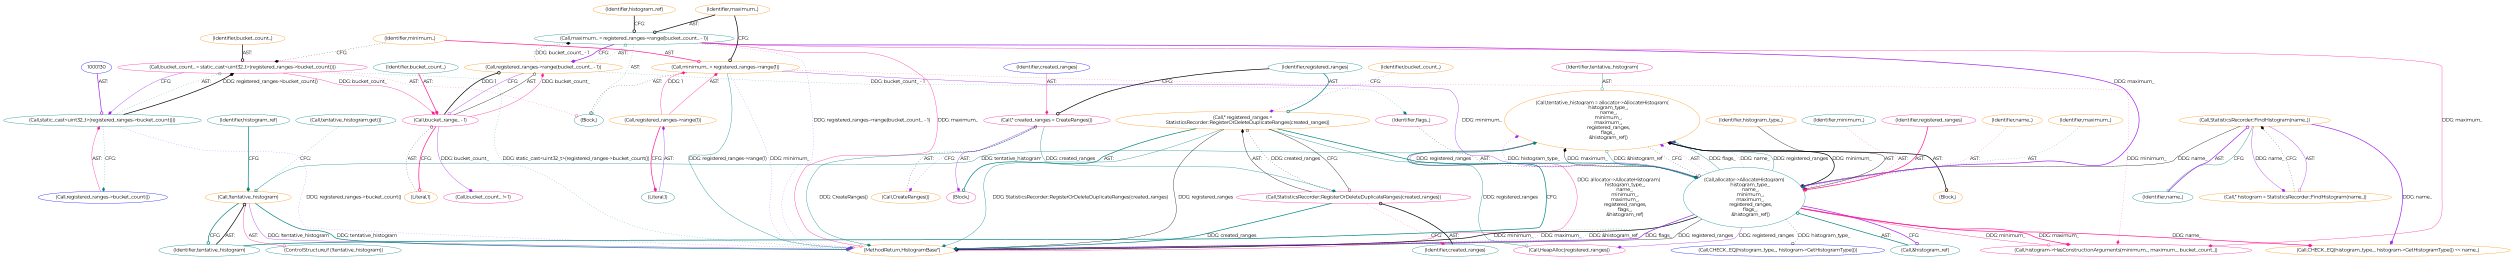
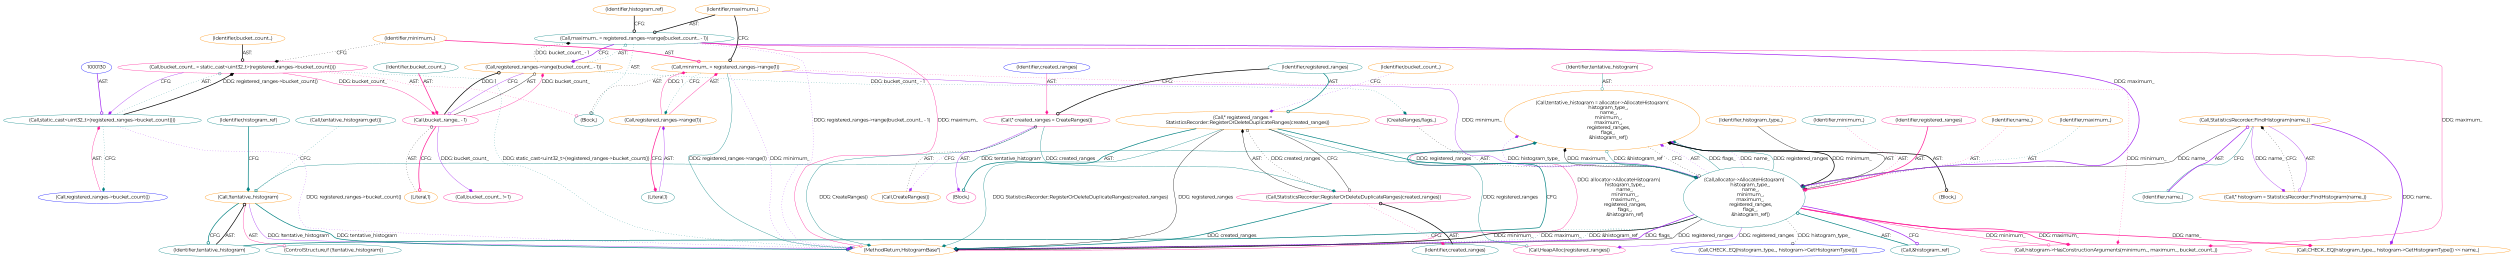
edge "(Call,minimum_ = registered_ranges->range(1))" -> "(Call,registered_ranges->range(1))": added, label "CFG:"
node "(Identifier,flags_)": label "(Identifier,flags_)" -> "(CreateRanges,flags_)"
